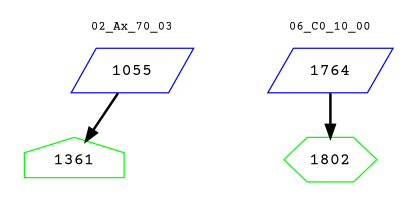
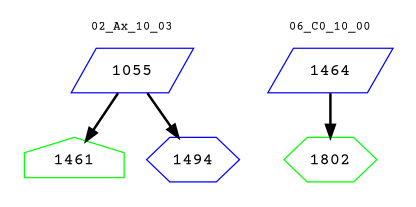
cluster "02_Ax_70_03": label "02_Ax_70_03" -> "02_Ax_10_03"
node "1764": label "1764" -> "1464"
node "1361": label "1361" -> "1461"
node "1494": added
